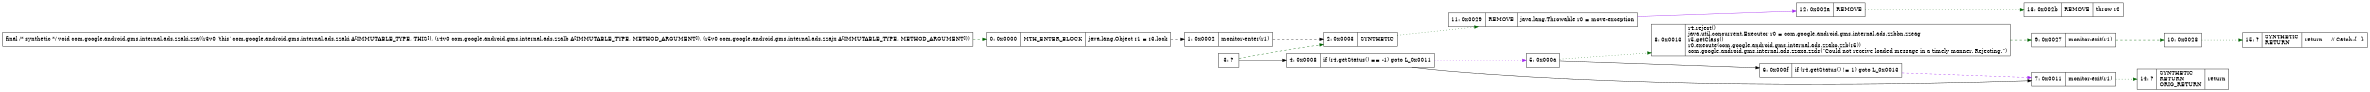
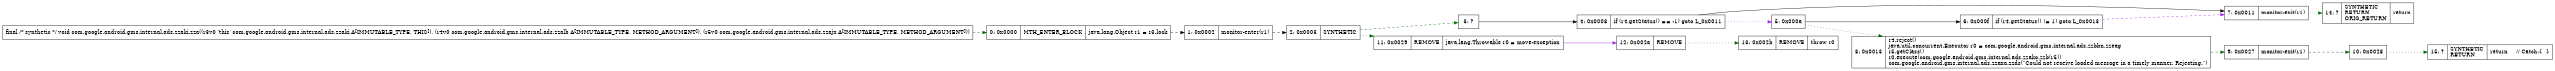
edge "3: ?" -> "2: 0x0003": reversed
